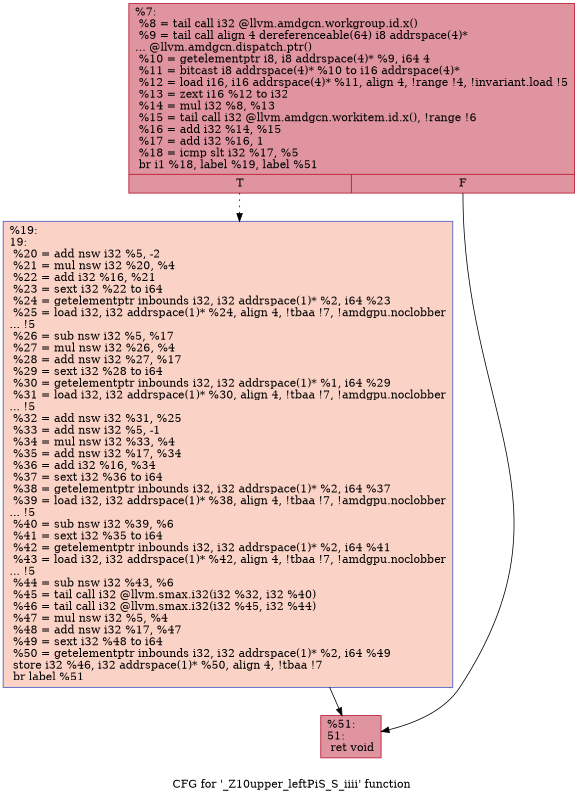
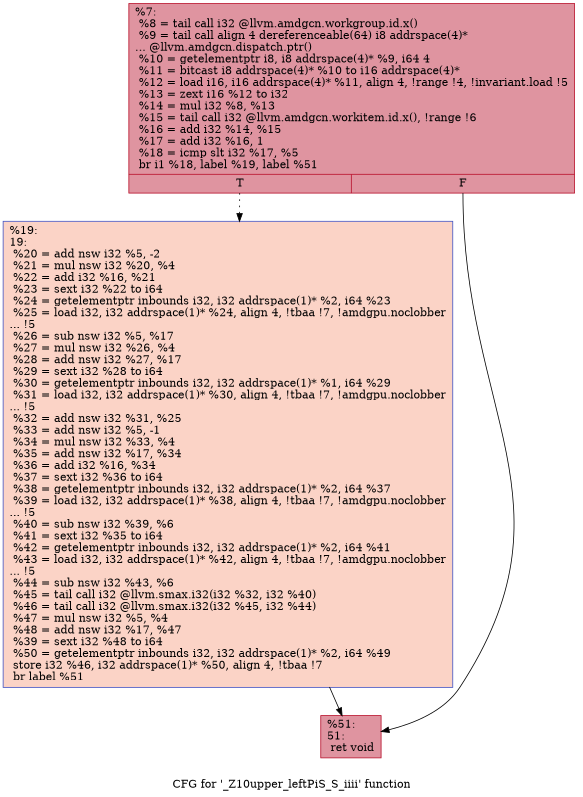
node "%19:": text "%49 = sext i32 %48 to i64" -> "%39 = sext i32 %48 to i64"
